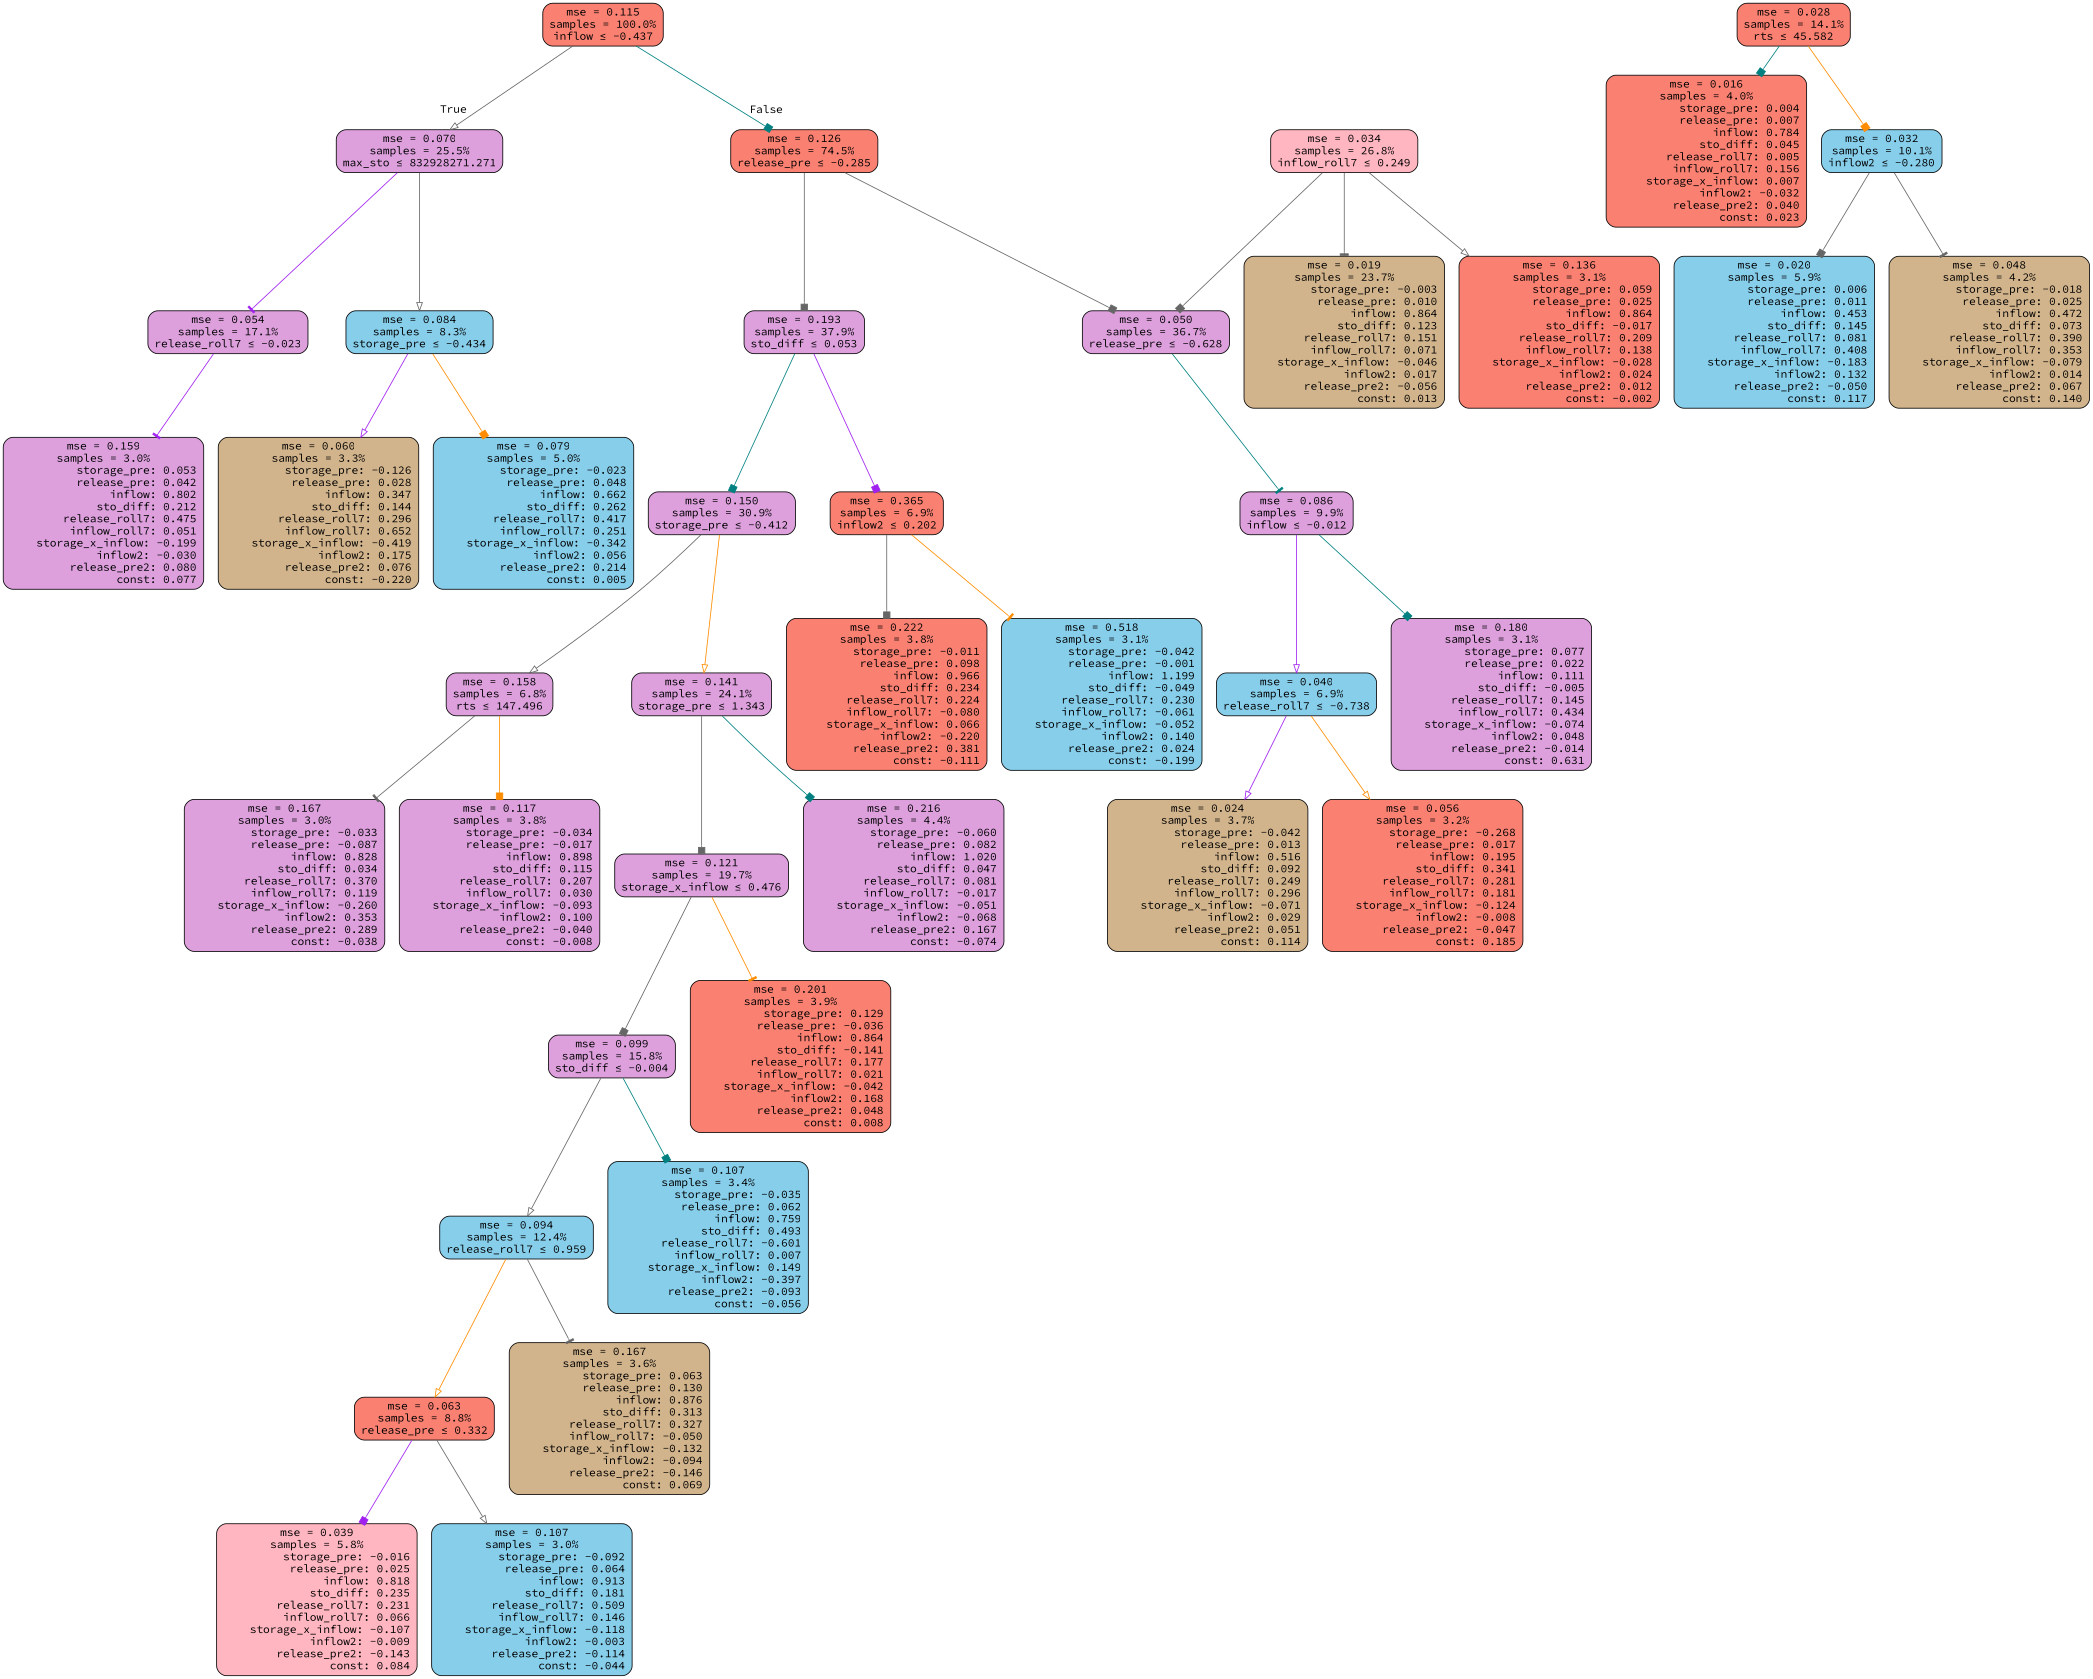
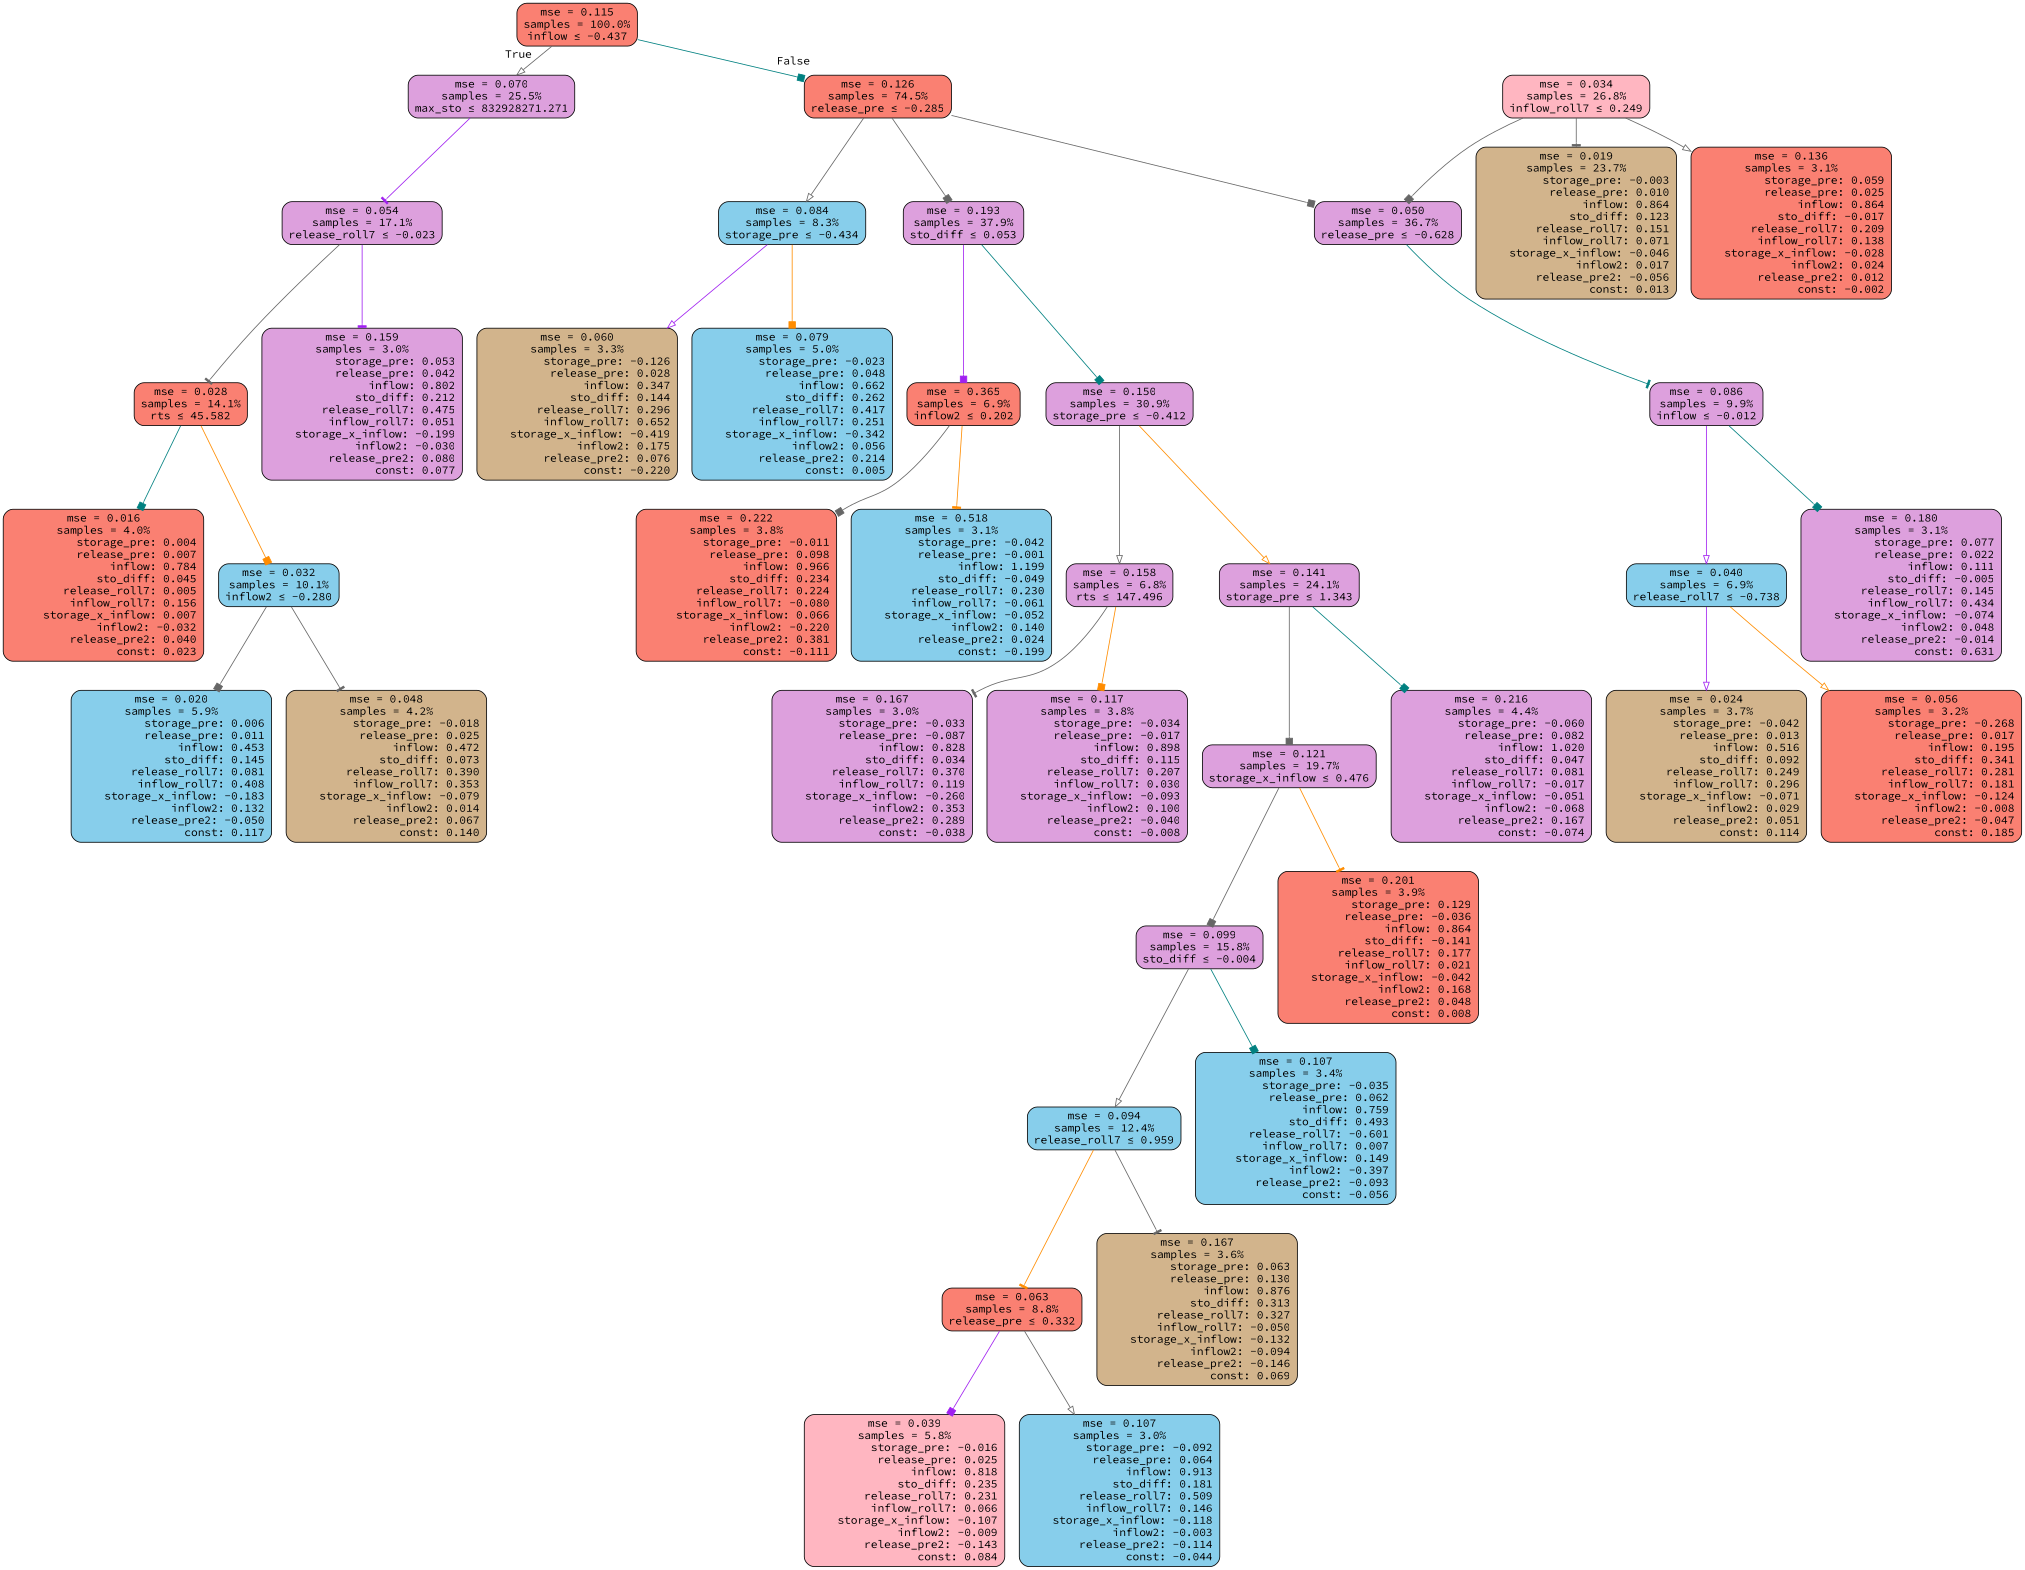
edge "mse = 0.070 samples = 25.5% max_sto ≤ 832928271.271" -> "mse = 0.084 samples = 8.3% storage_pre ≤ -0.434": now "mse = 0.126 samples = 74.5% release_pre ≤ -0.285" -> "mse = 0.084 samples = 8.3% storage_pre ≤ -0.434"
edge "mse = 0.054 samples = 17.1% release_roll7 ≤ -0.023" -> "mse = 0.028 samples = 14.1% rts ≤ 45.582": added
edge "mse = 0.094 samples = 12.4% release_roll7 ≤ 0.959" -> "mse = 0.063 samples = 8.8% release_pre ≤ 0.332": arrowhead onormal -> tee
